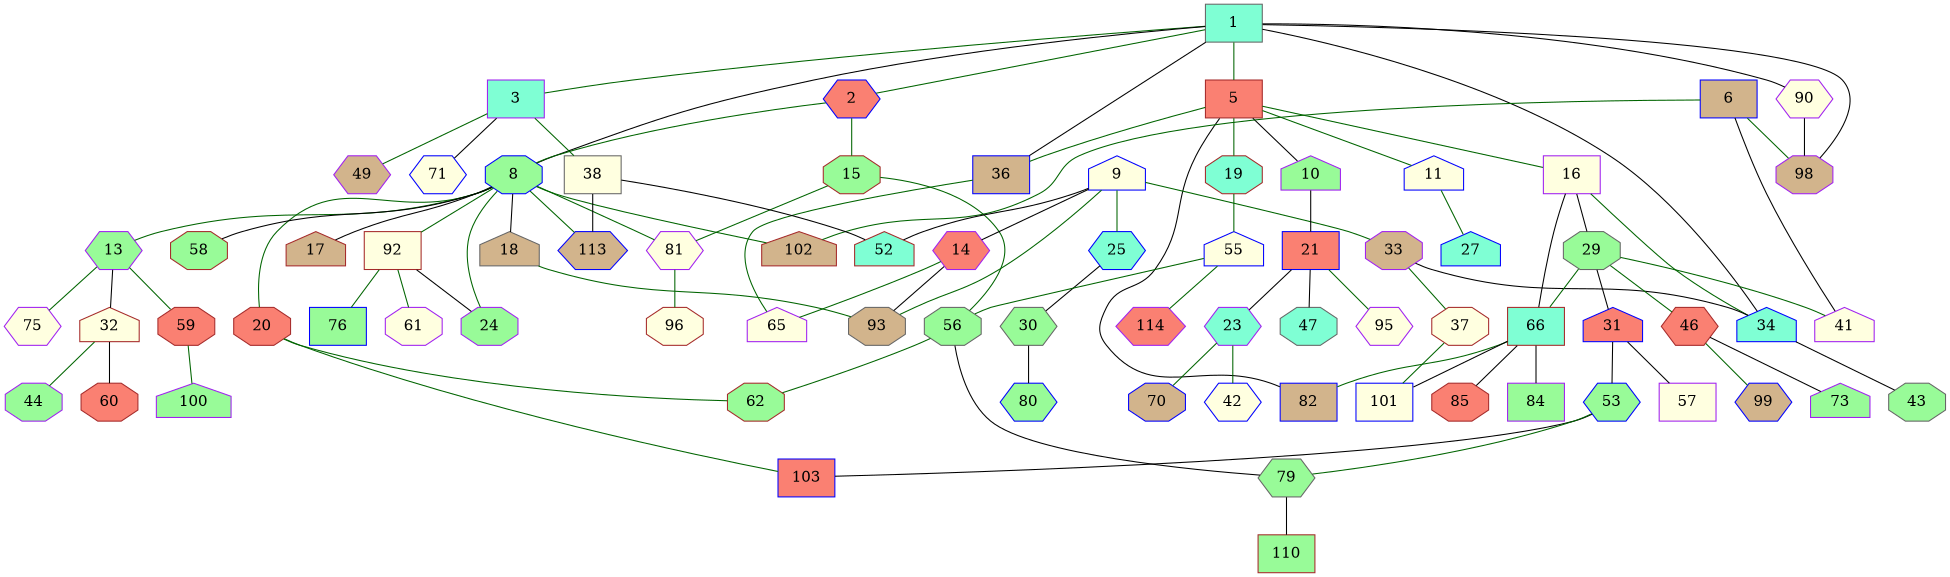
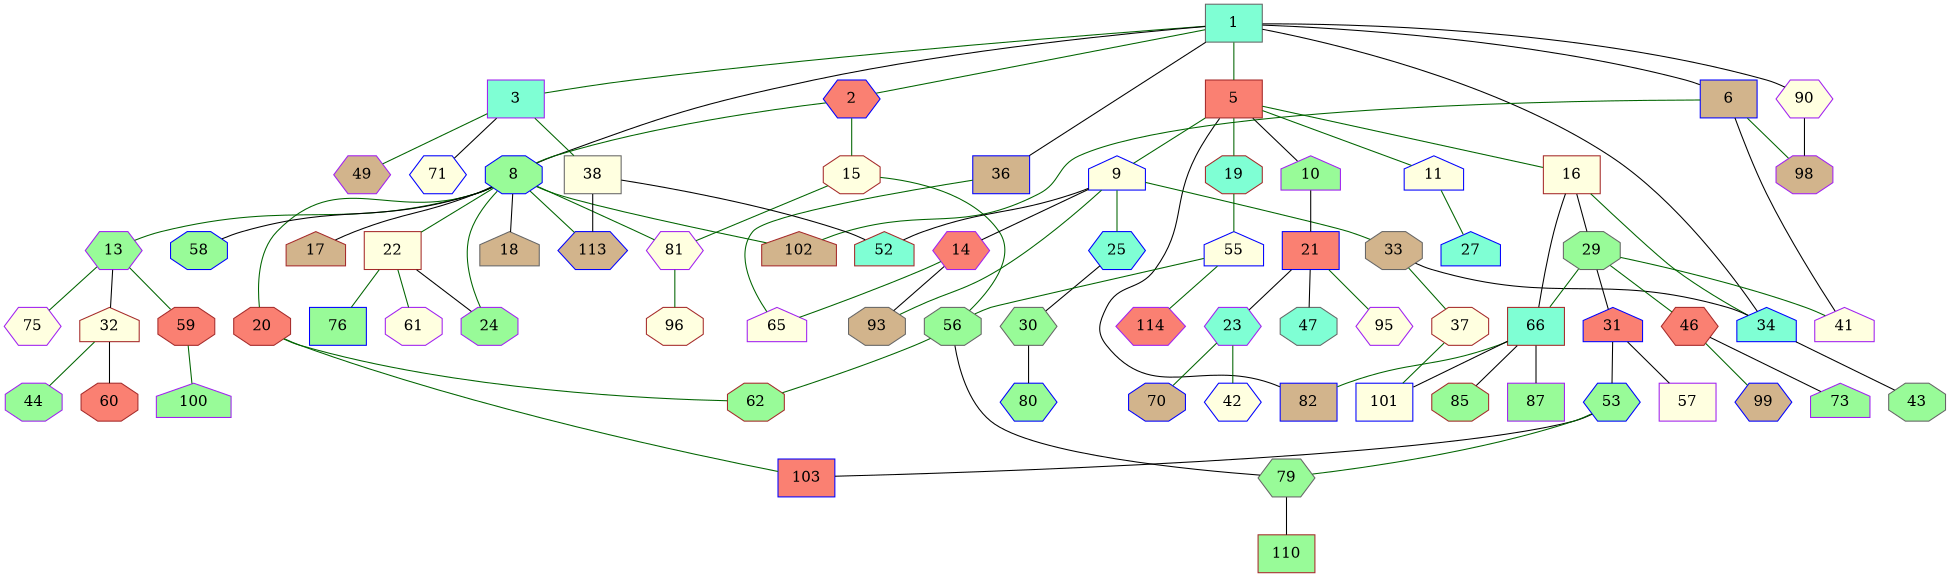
edge "1" -- "98": now "1" -- "6"
edge "5" -- "36": now "5" -- "9"
node "15": fillcolor palegreen -> lightyellow
node "16": color purple -> brown
node "58": color brown -> blue
node "92": label "92" -> "22"
node "33": color purple -> gray40
edge "18" -- "93": removed
node "85": fillcolor salmon -> palegreen
node "84": label "84" -> "87"
